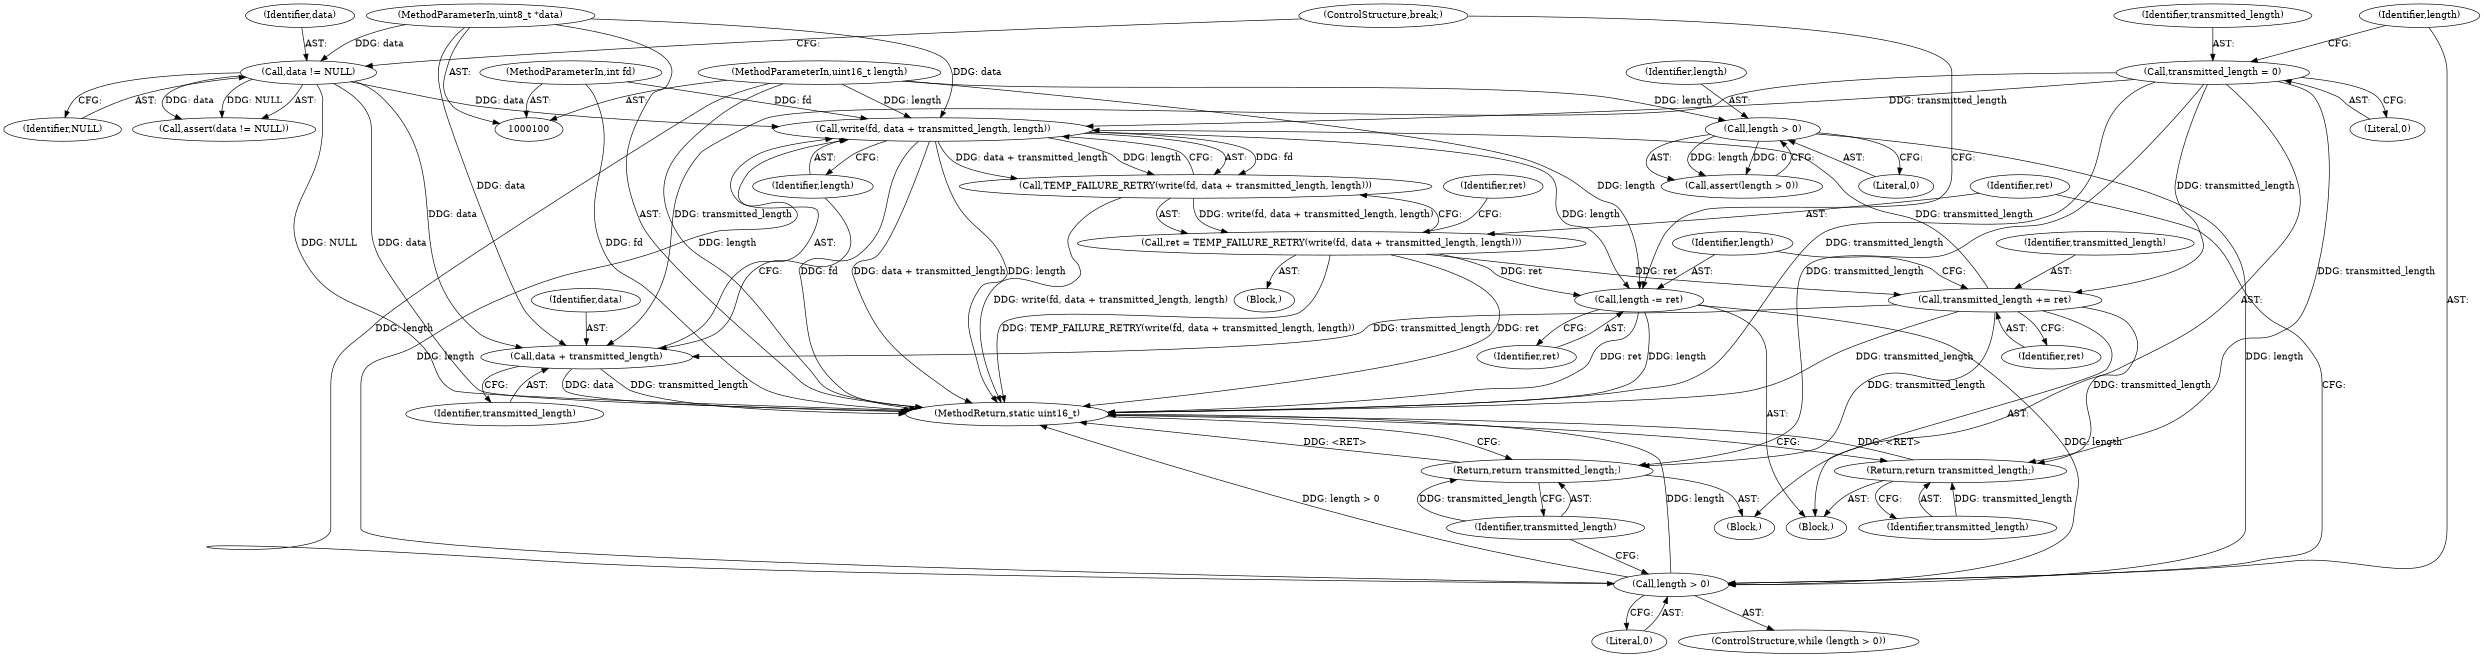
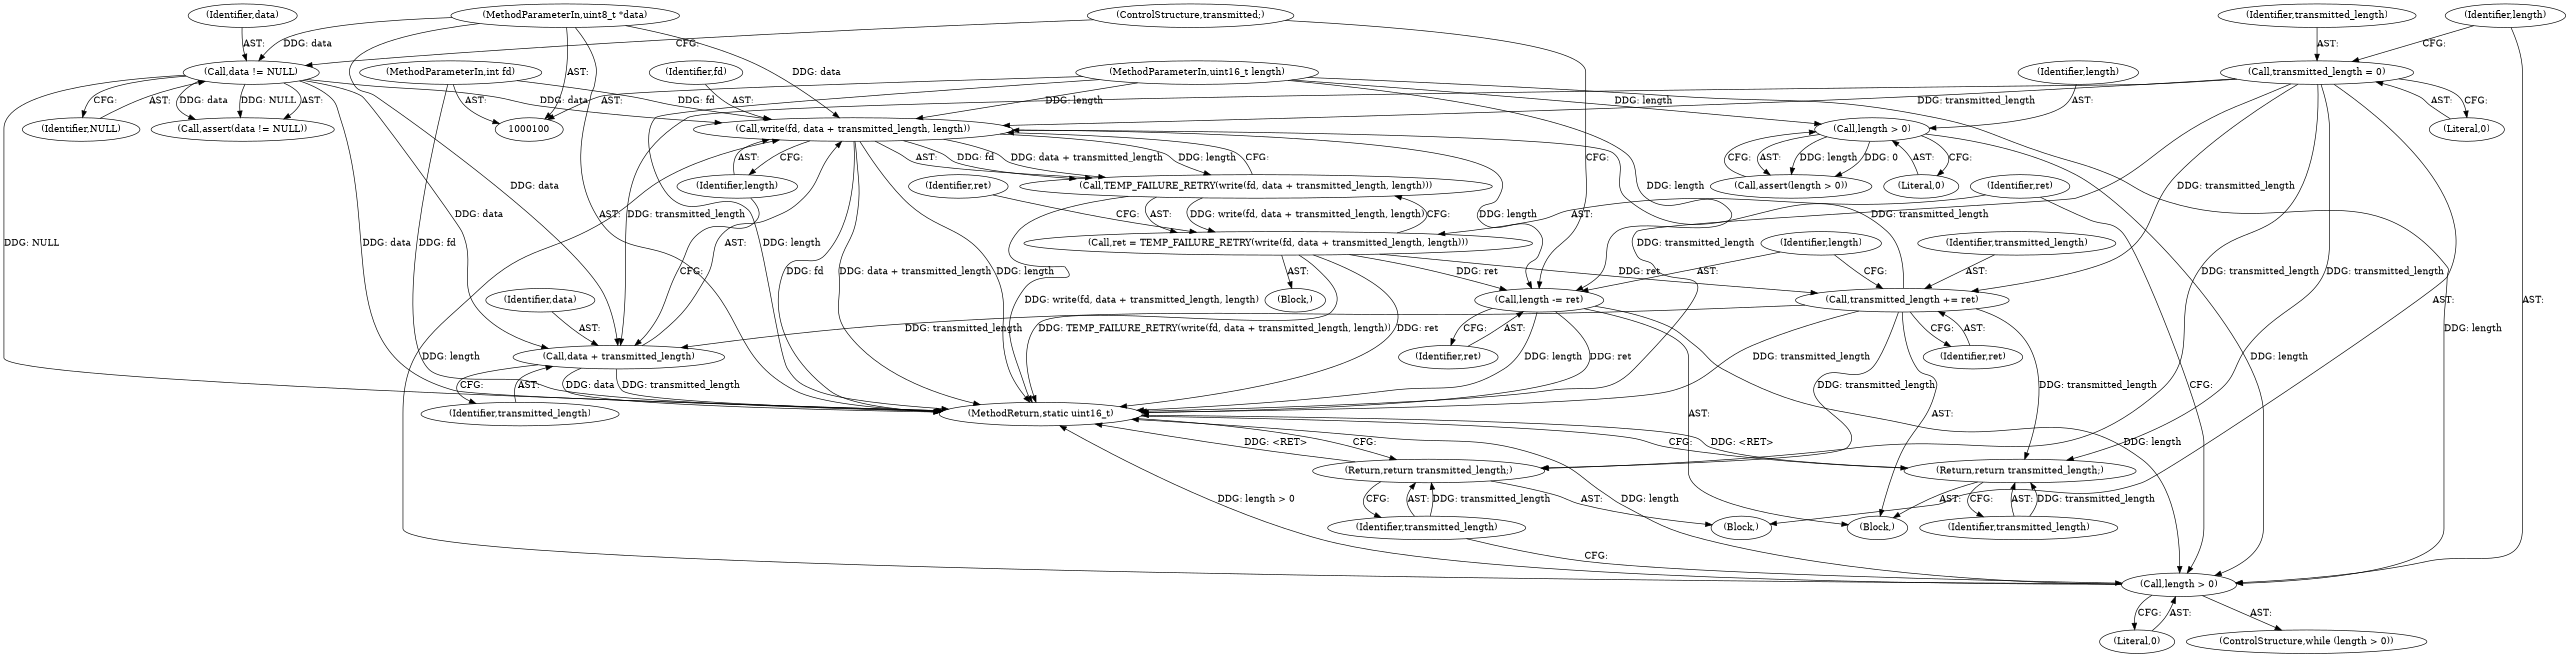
node "(ControlStructure,break;)": label "(ControlStructure,break;)" -> "(ControlStructure,transmitted;)"
node "(Identifier,fd)": added
